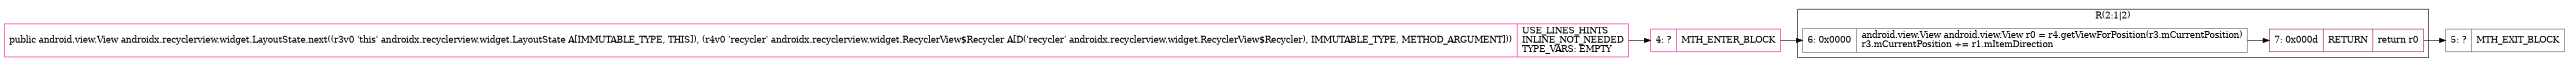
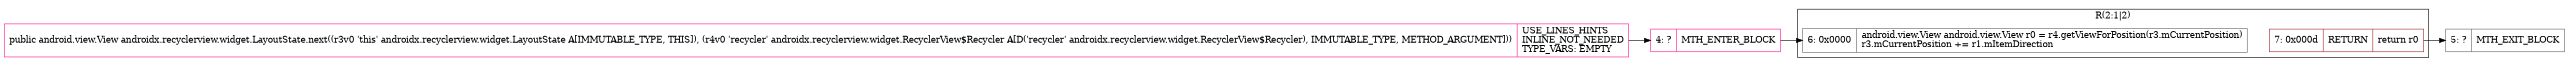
edge "6: 0x0000" -> "7: 0x000d": removed
